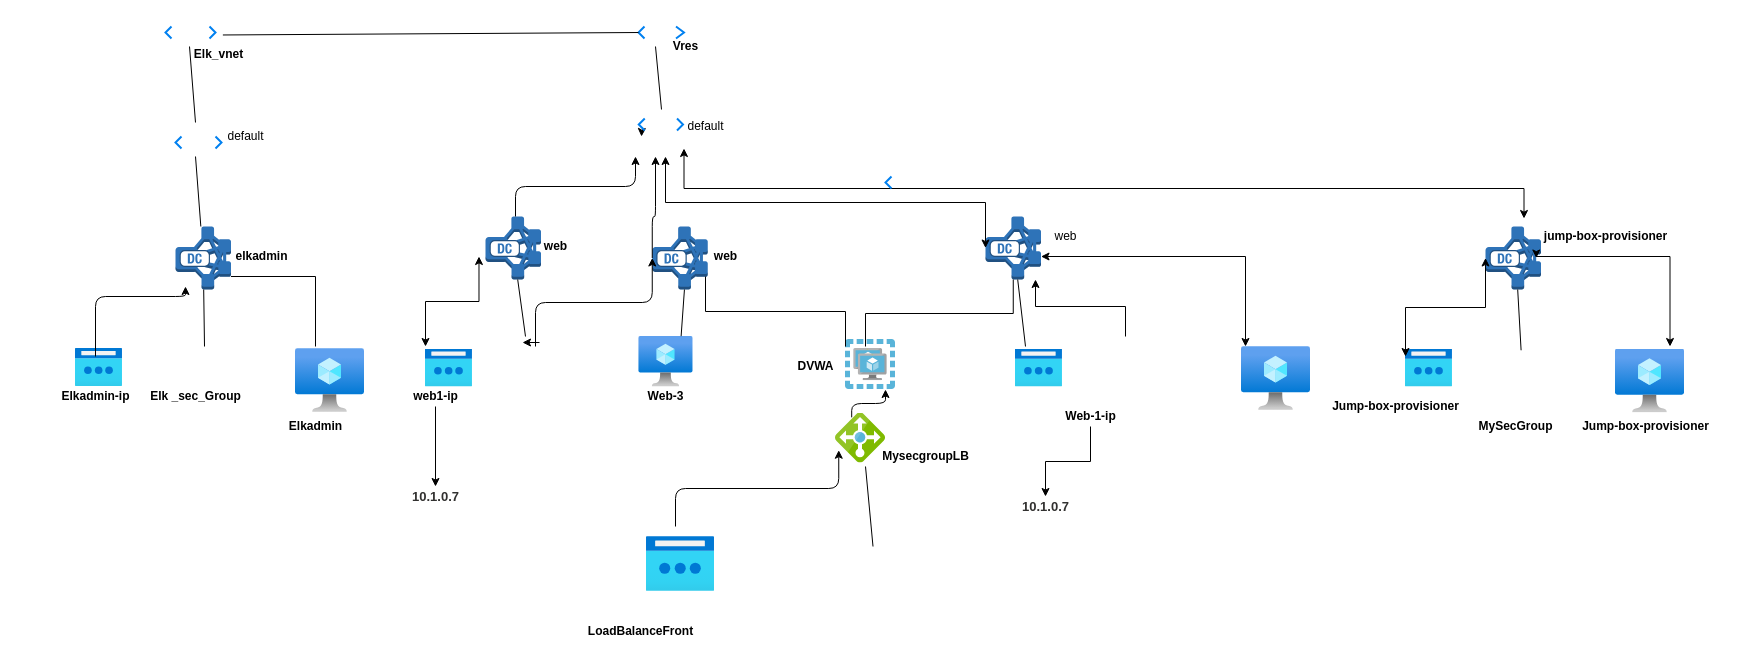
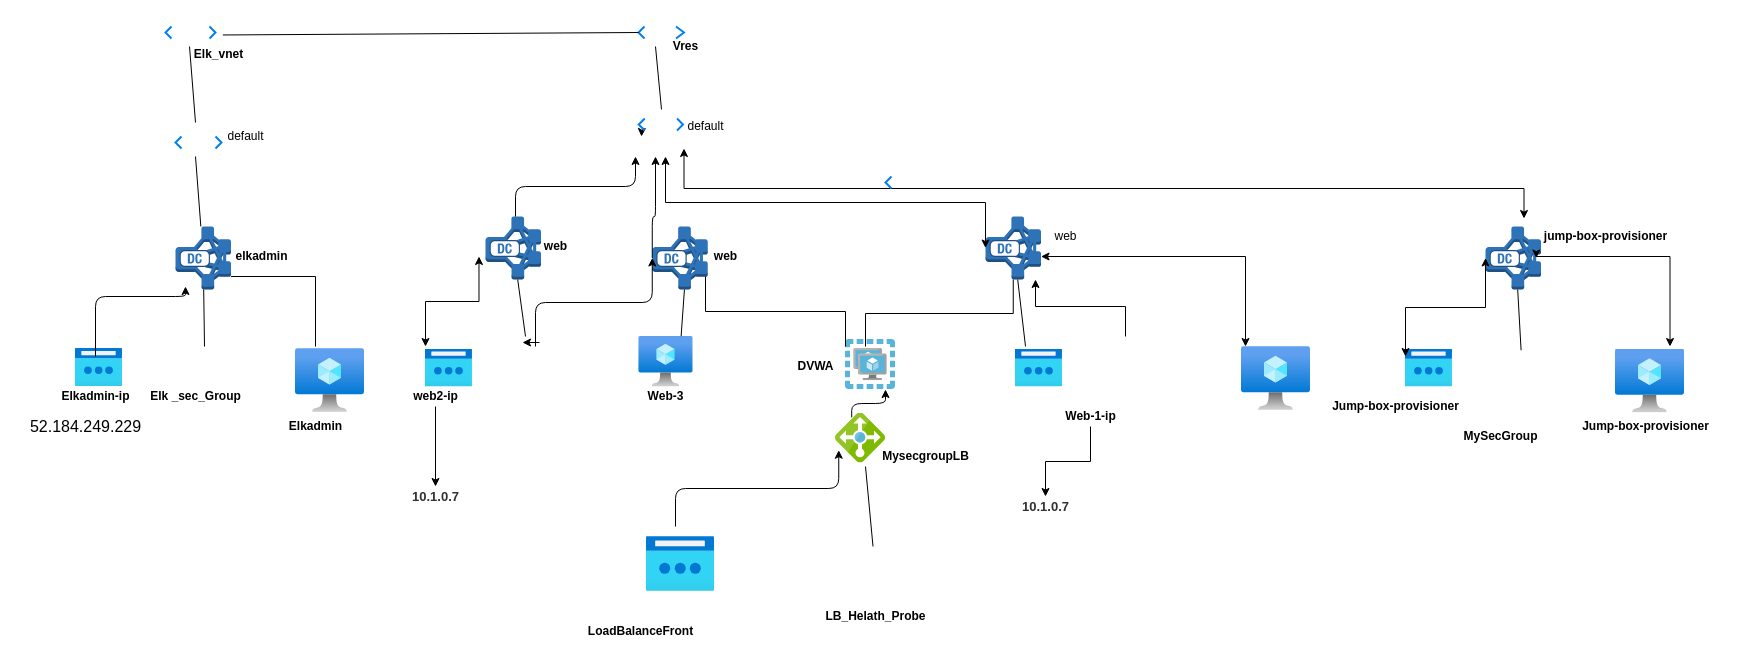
node "web1-ip": label "web1-ip" -> "web2-ip"
node "52.184.249.229": added
node "MySecGroup": moved (1516, 427) -> (1501, 437)
node "LB_Helath_Probe": added
